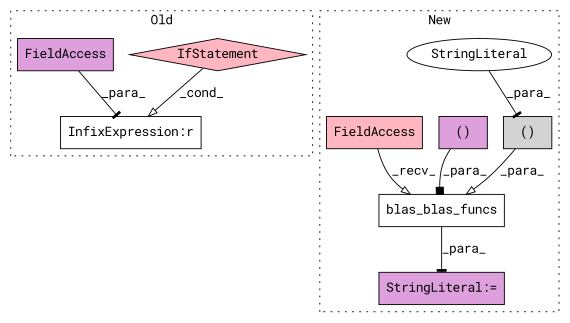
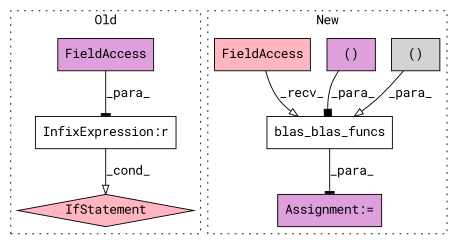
node "StringLiteral": removed
edge "IfStatement" -> "InfixExpression:r": reversed
node "StringLiteral:=": label "StringLiteral:=" -> "Assignment:="
